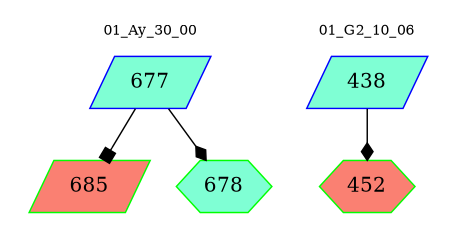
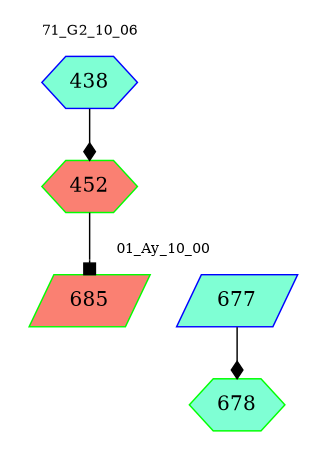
cluster "01_Ay_30_00": label "01_Ay_30_00" -> "01_Ay_10_00"
cluster "01_G2_10_06": label "01_G2_10_06" -> "71_G2_10_06"
node "438": shape parallelogram -> hexagon
edge "677" -> "685": now "452" -> "685"
